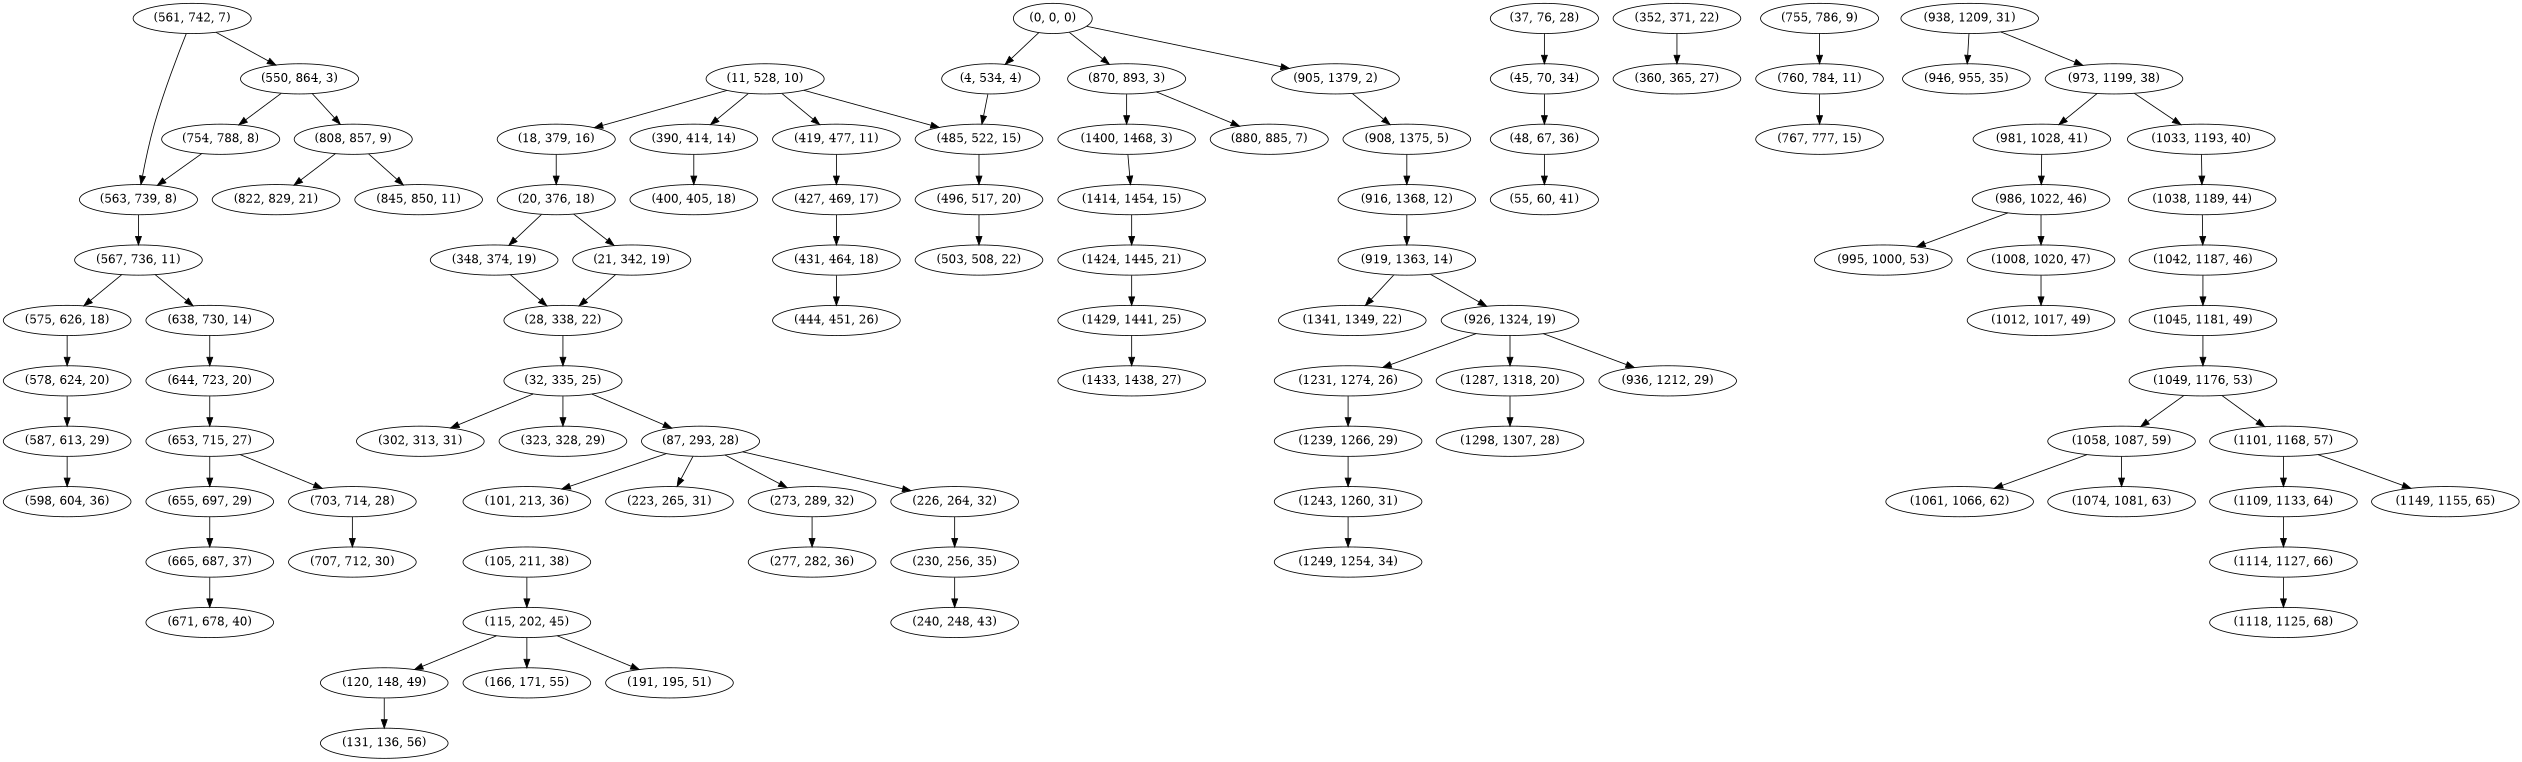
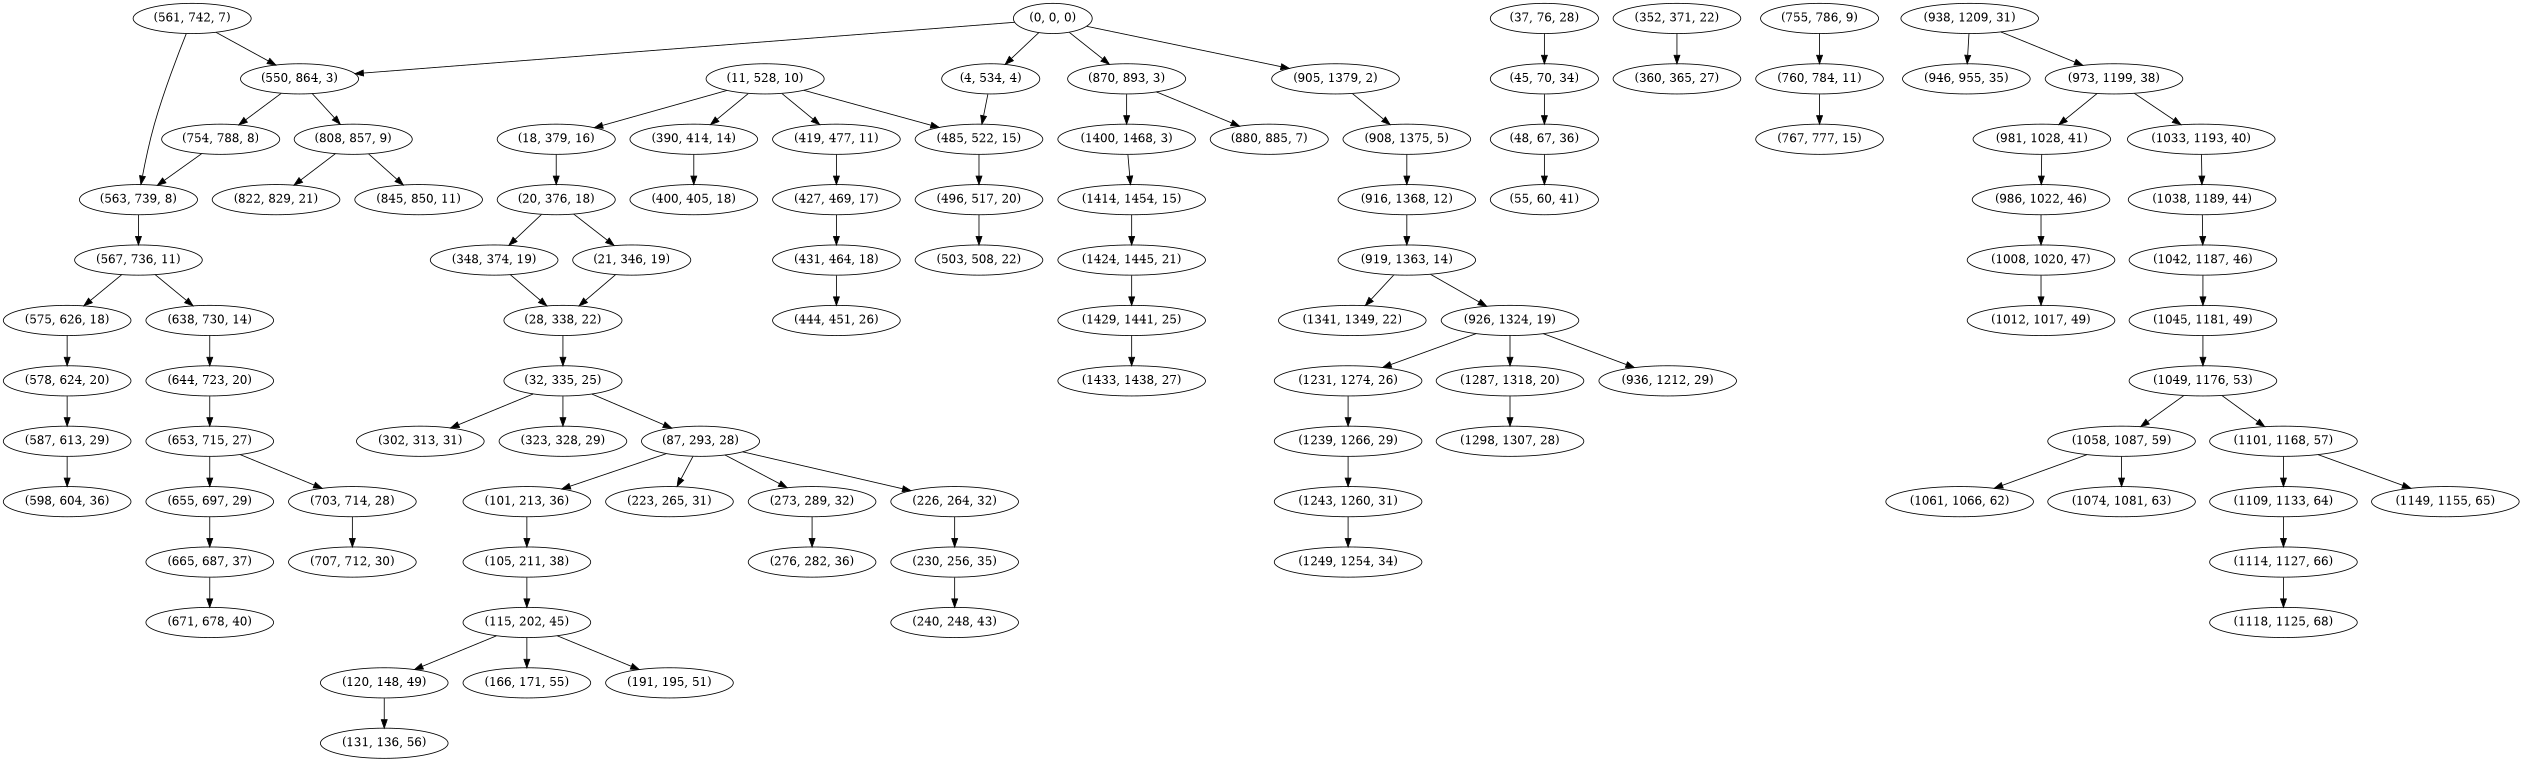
edge "(0, 0, 0)" -> "(550, 864, 3)": added
node "(21, 342, 19)": label "(21, 342, 19)" -> "(21, 346, 19)"
node "(995, 1000, 53)": removed
edge "(101, 213, 36)" -> "(105, 211, 38)": added
node "(277, 282, 36)": label "(277, 282, 36)" -> "(276, 282, 36)"
